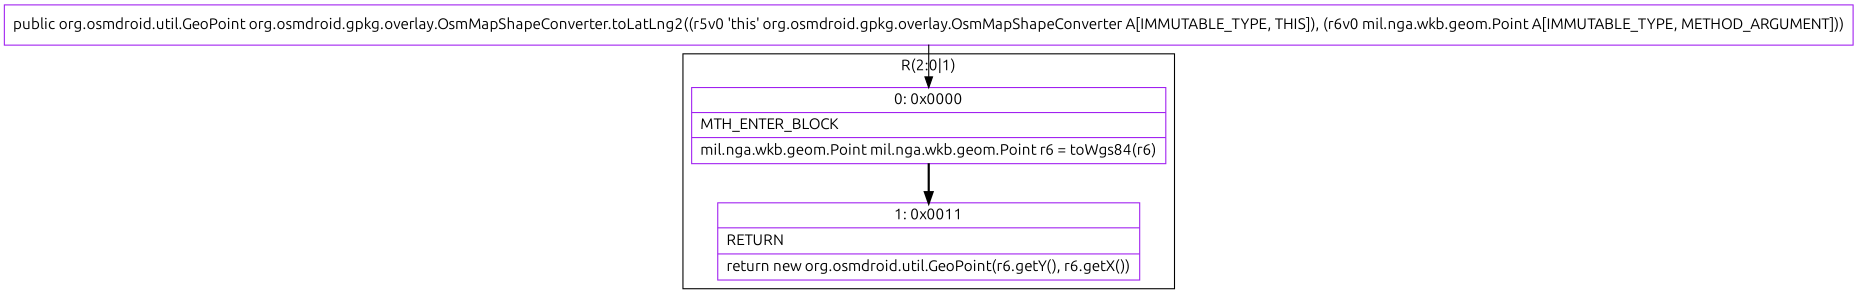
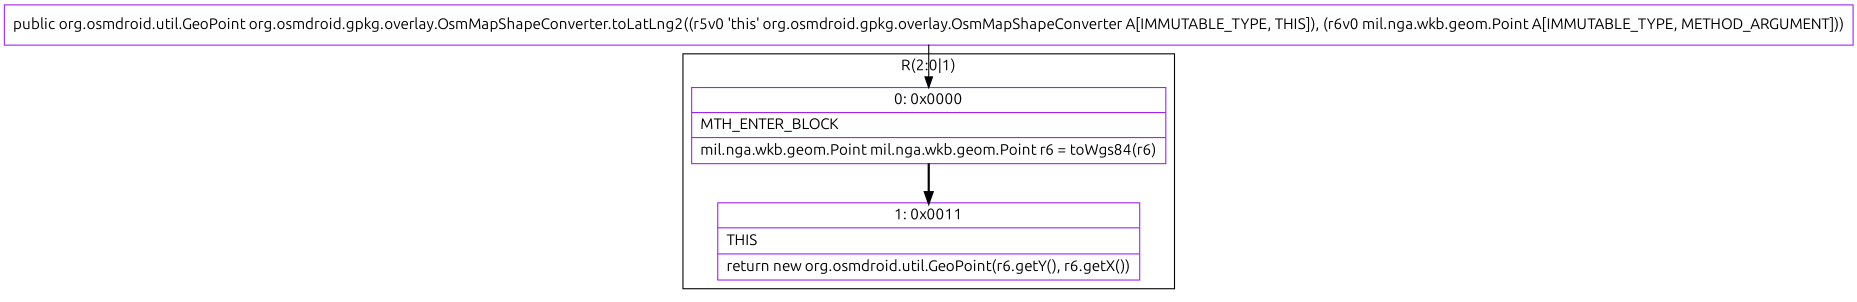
node "1: 0x0011": text "RETURN" -> "THIS"
